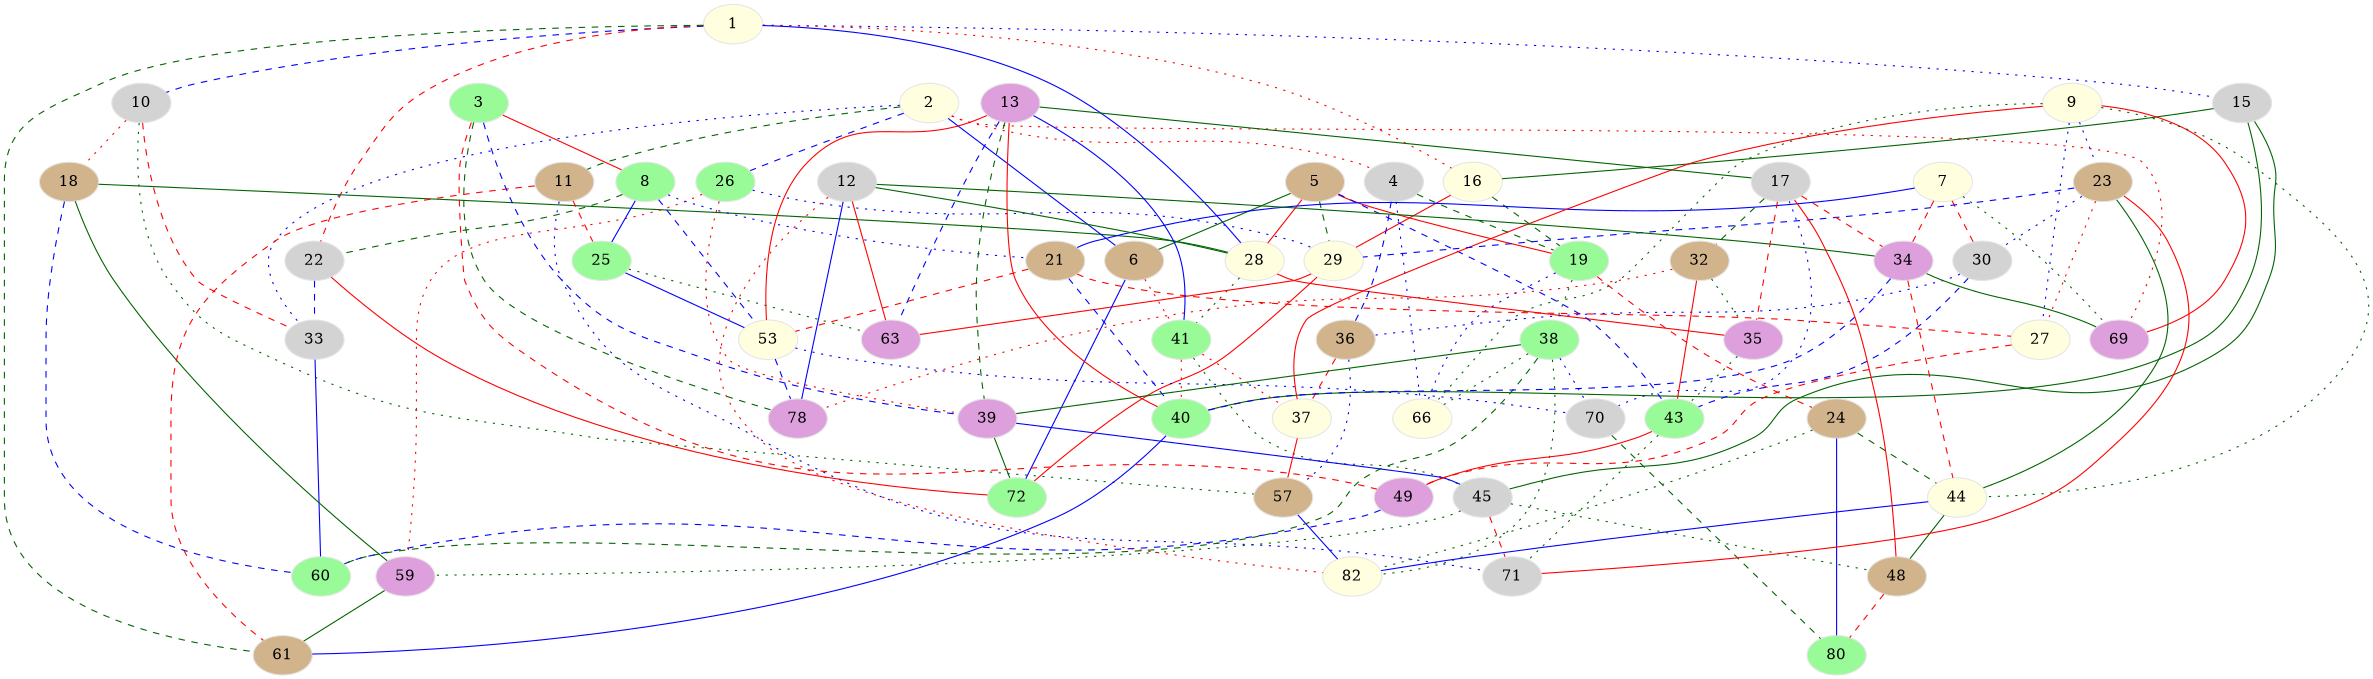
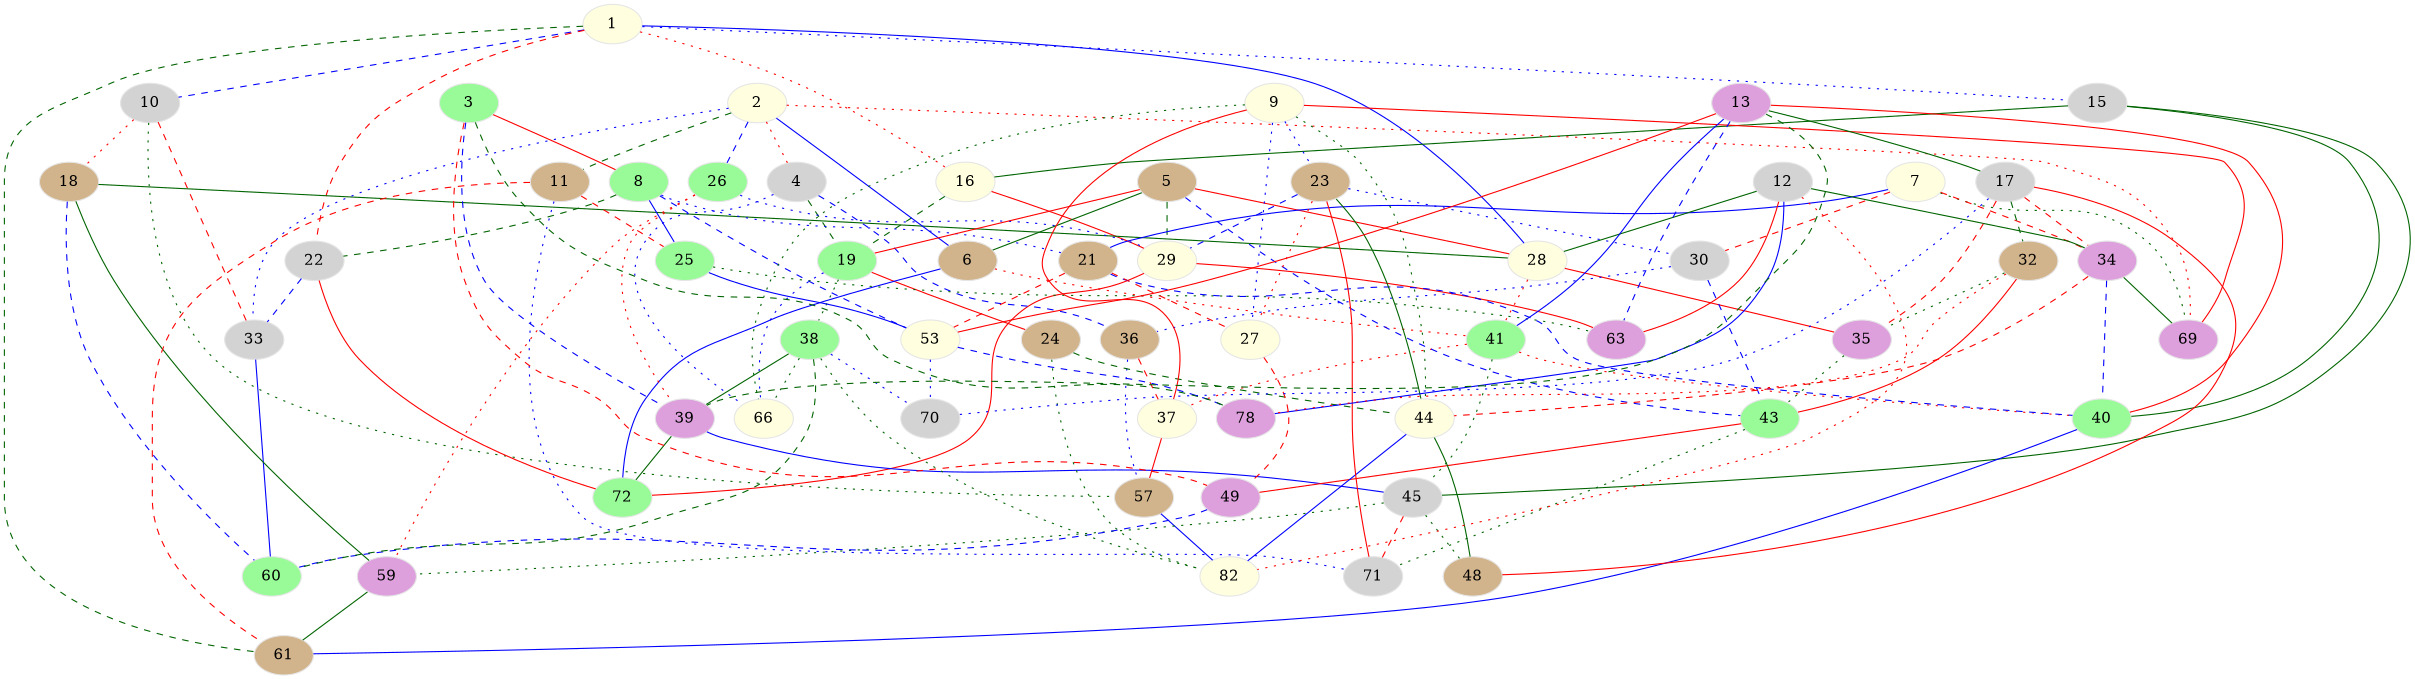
edge "28" -- "41": color darkgreen -> red
edge "19" -- "24": style dashed -> solid
node "80": removed
